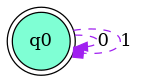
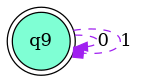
node "q0": label "q0" -> "q9"
